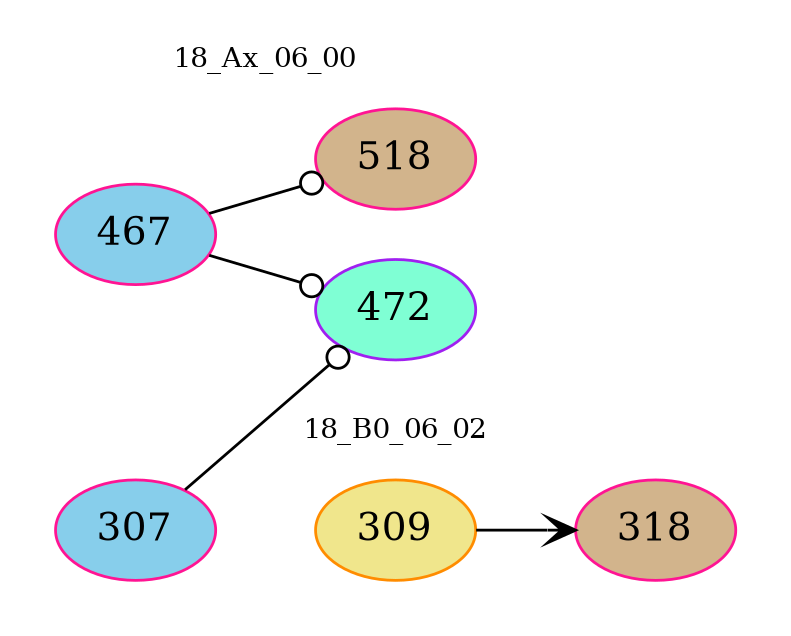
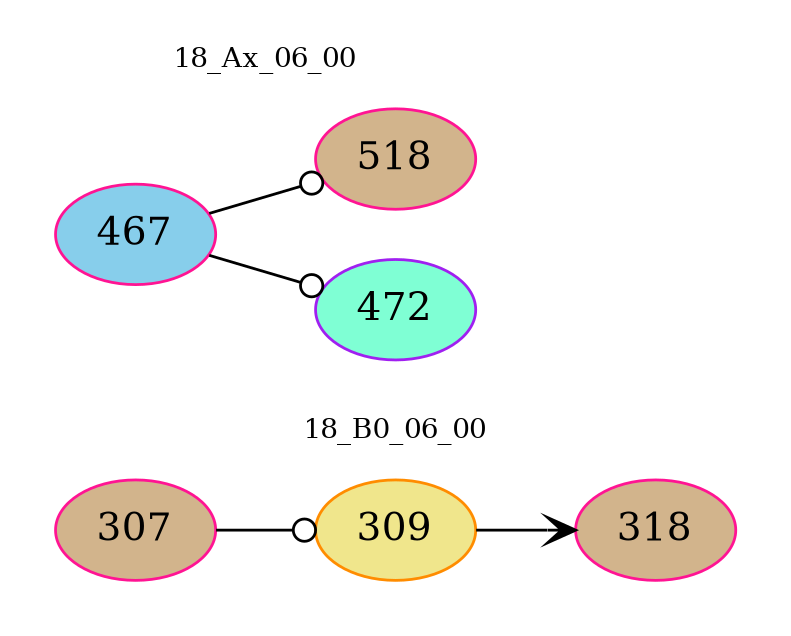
edge "307" -> "472": now "307" -> "309"
cluster "18_B0_06_02": label "18_B0_06_02" -> "18_B0_06_00"
node "307": fillcolor skyblue -> tan
